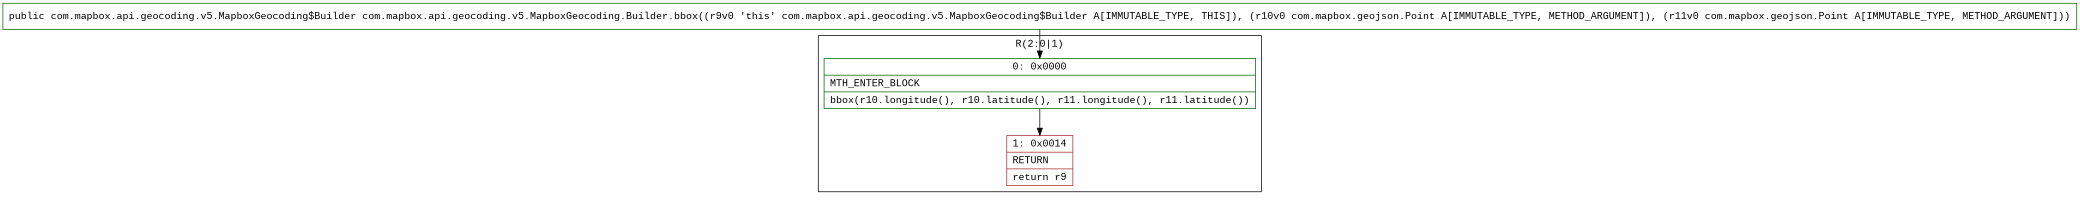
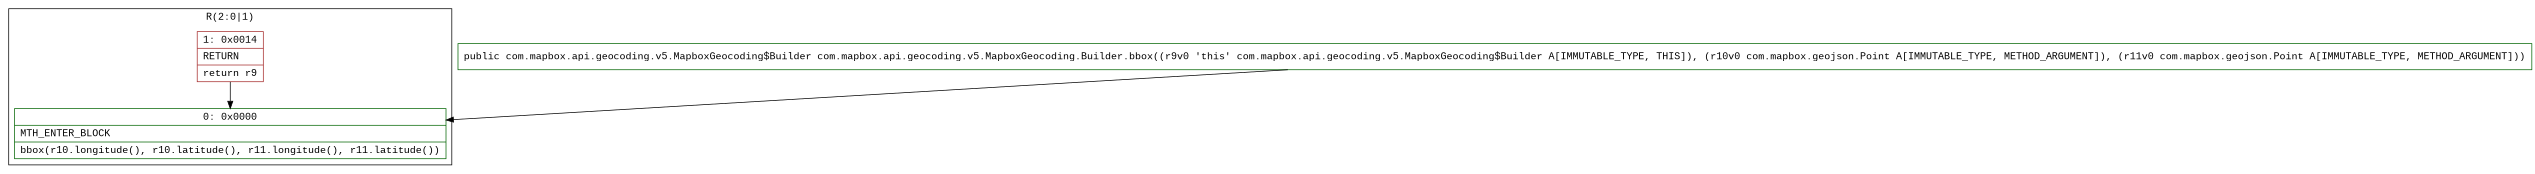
edge "0: 0x0000" -> "1: 0x0014": reversed
